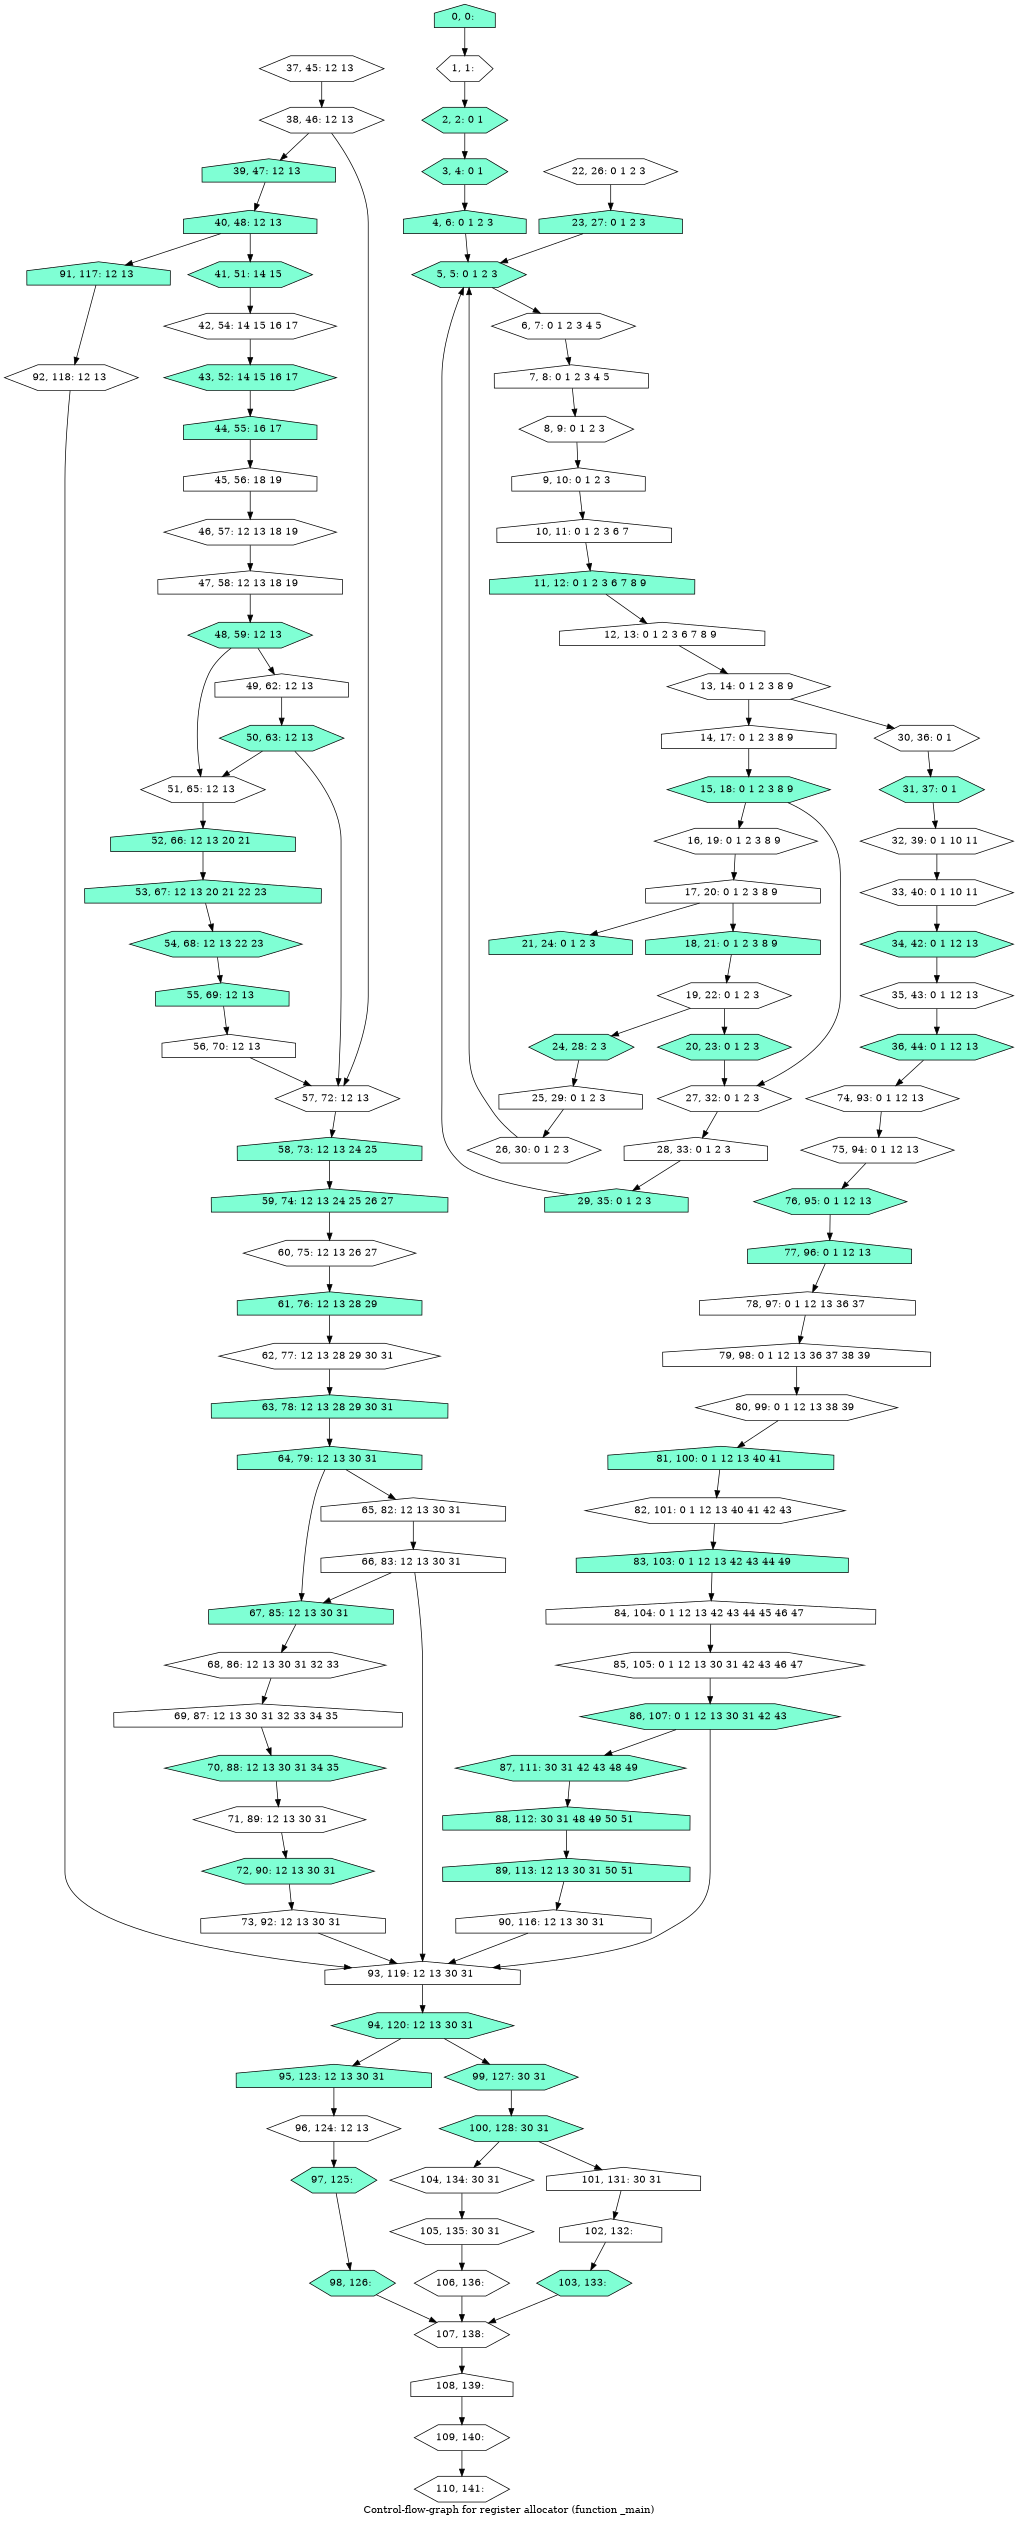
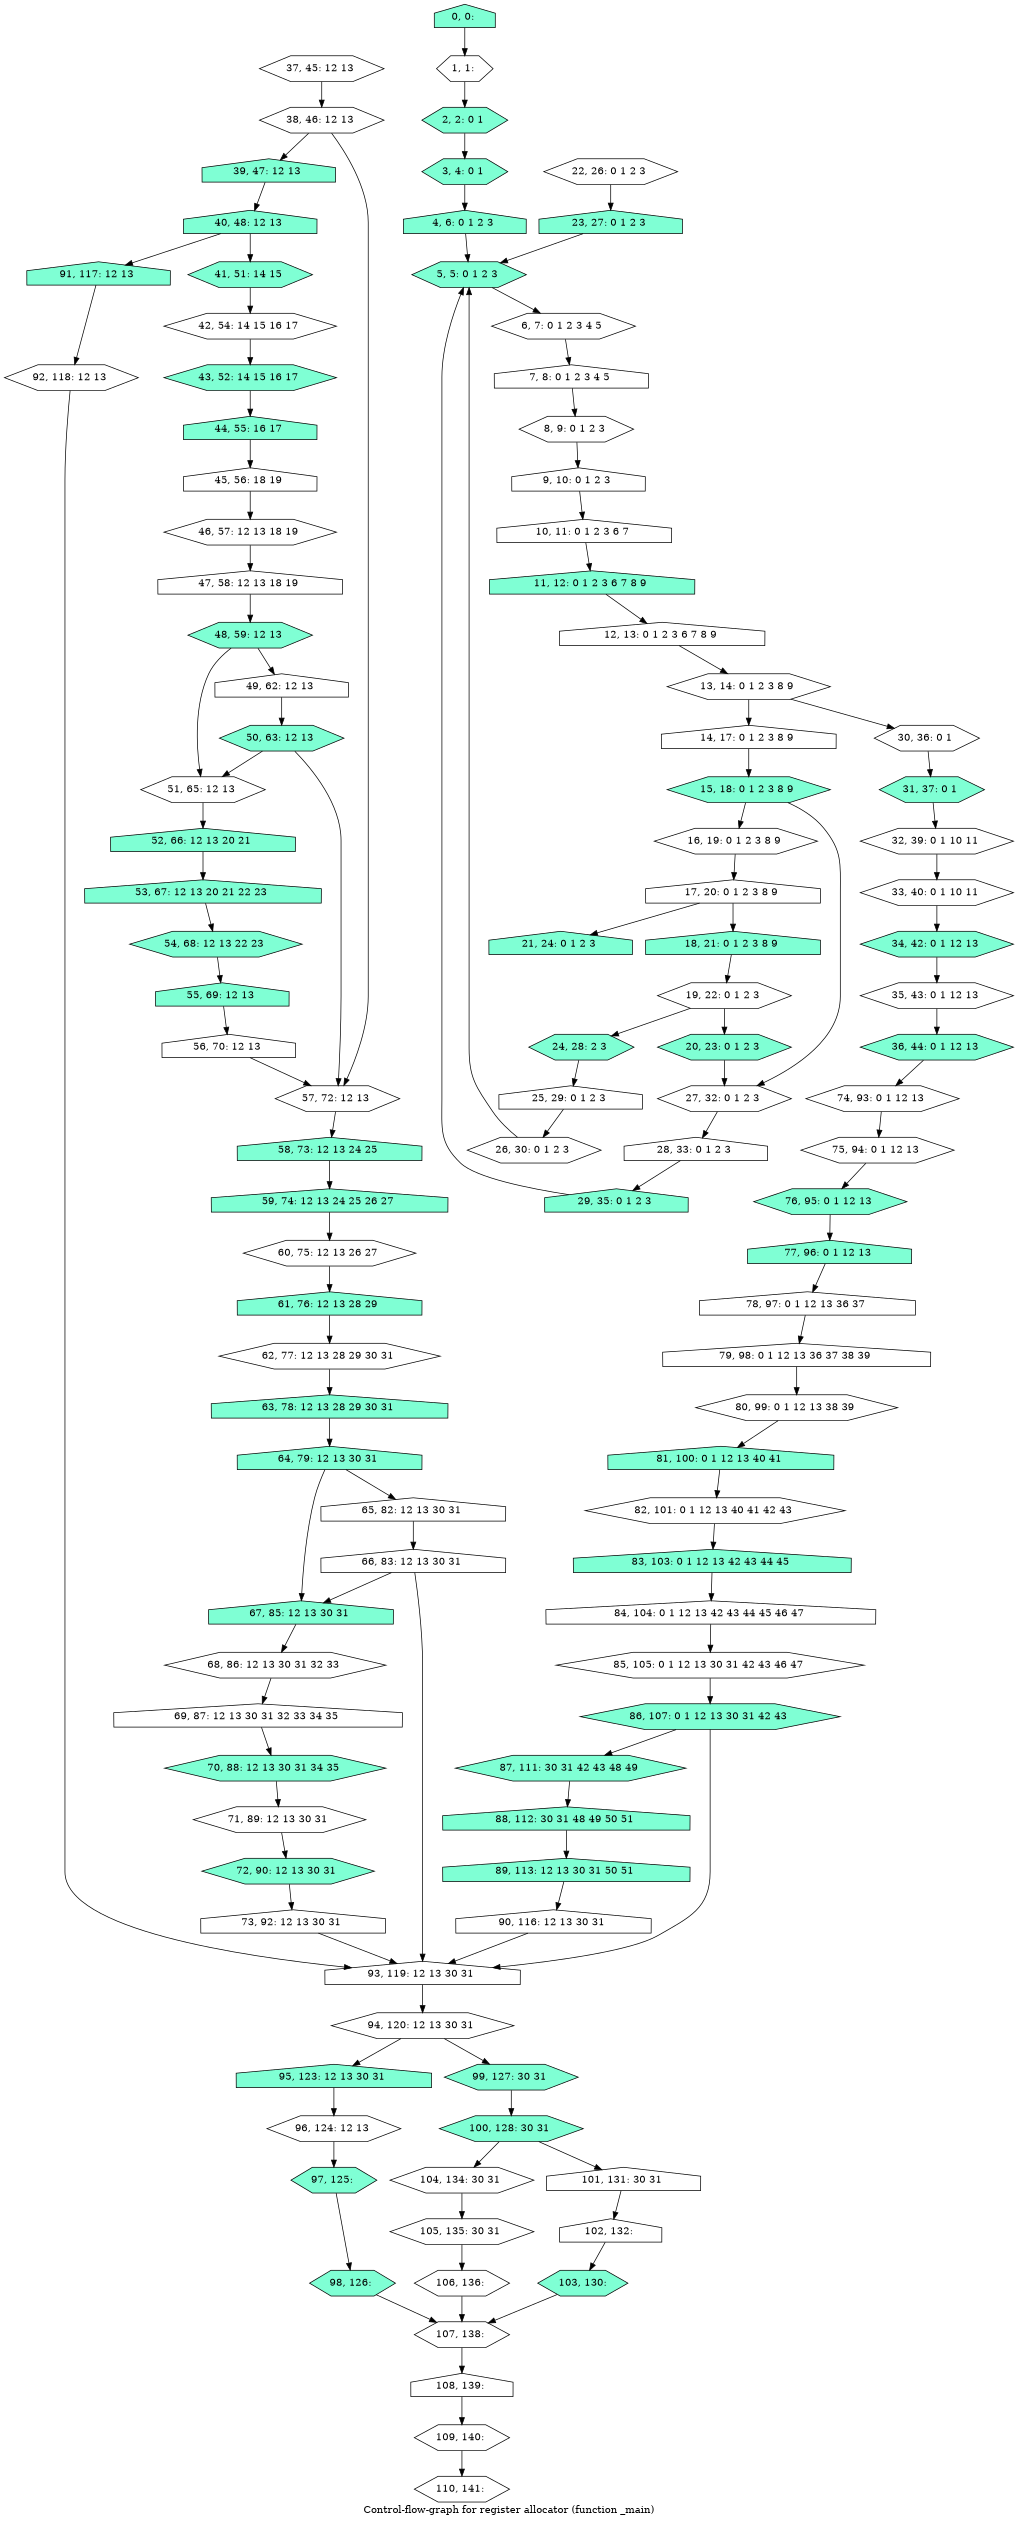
node "83, 103: 0 1 12 13 42 43 44 49": label "83, 103: 0 1 12 13 42 43 44 49" -> "83, 103: 0 1 12 13 42 43 44 45"
node "94, 120: 12 13 30 31": fillcolor aquamarine -> white
node "103, 133:": label "103, 133:" -> "103, 130:"
